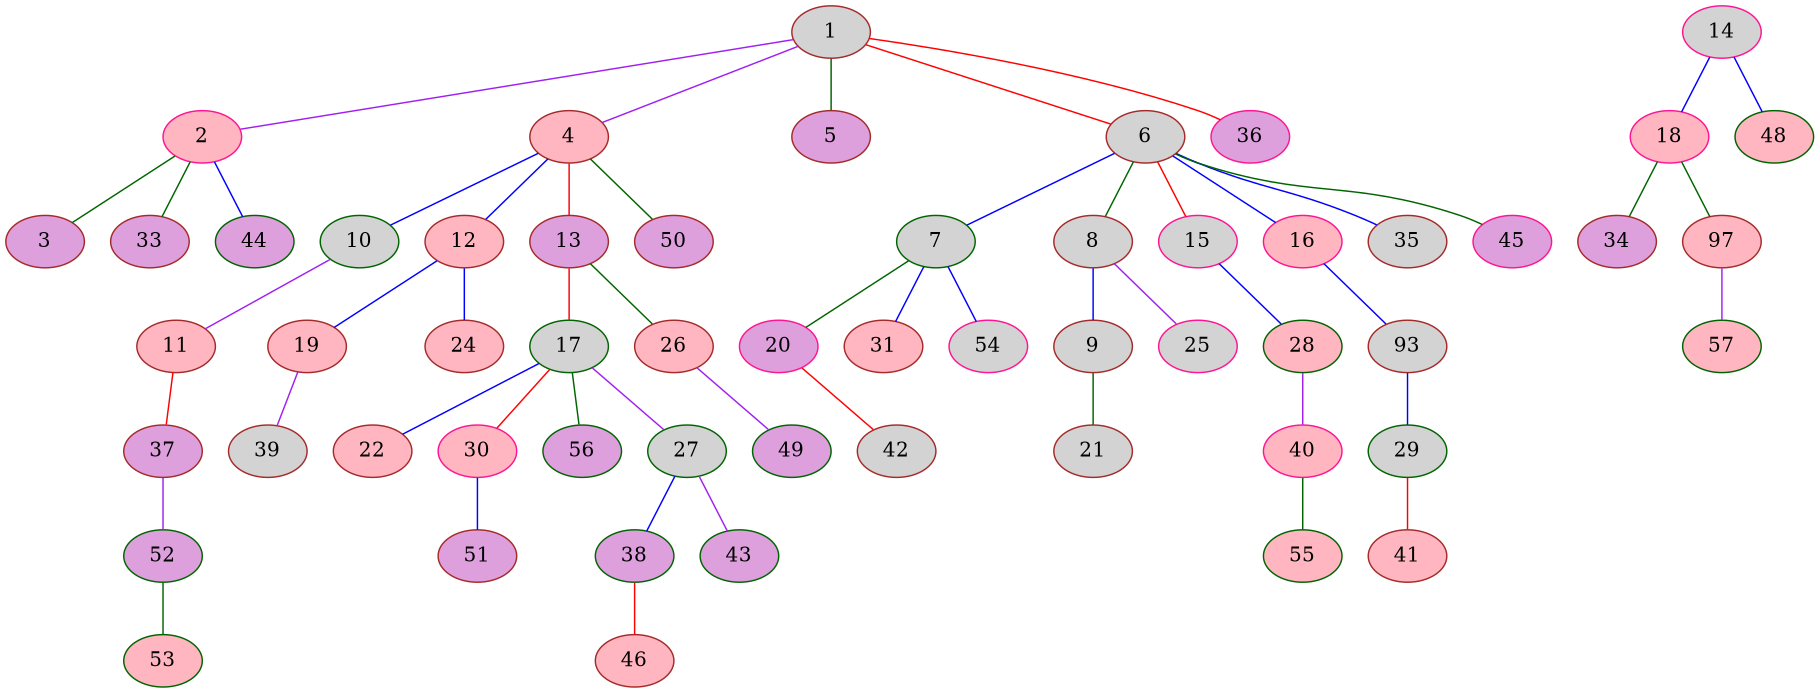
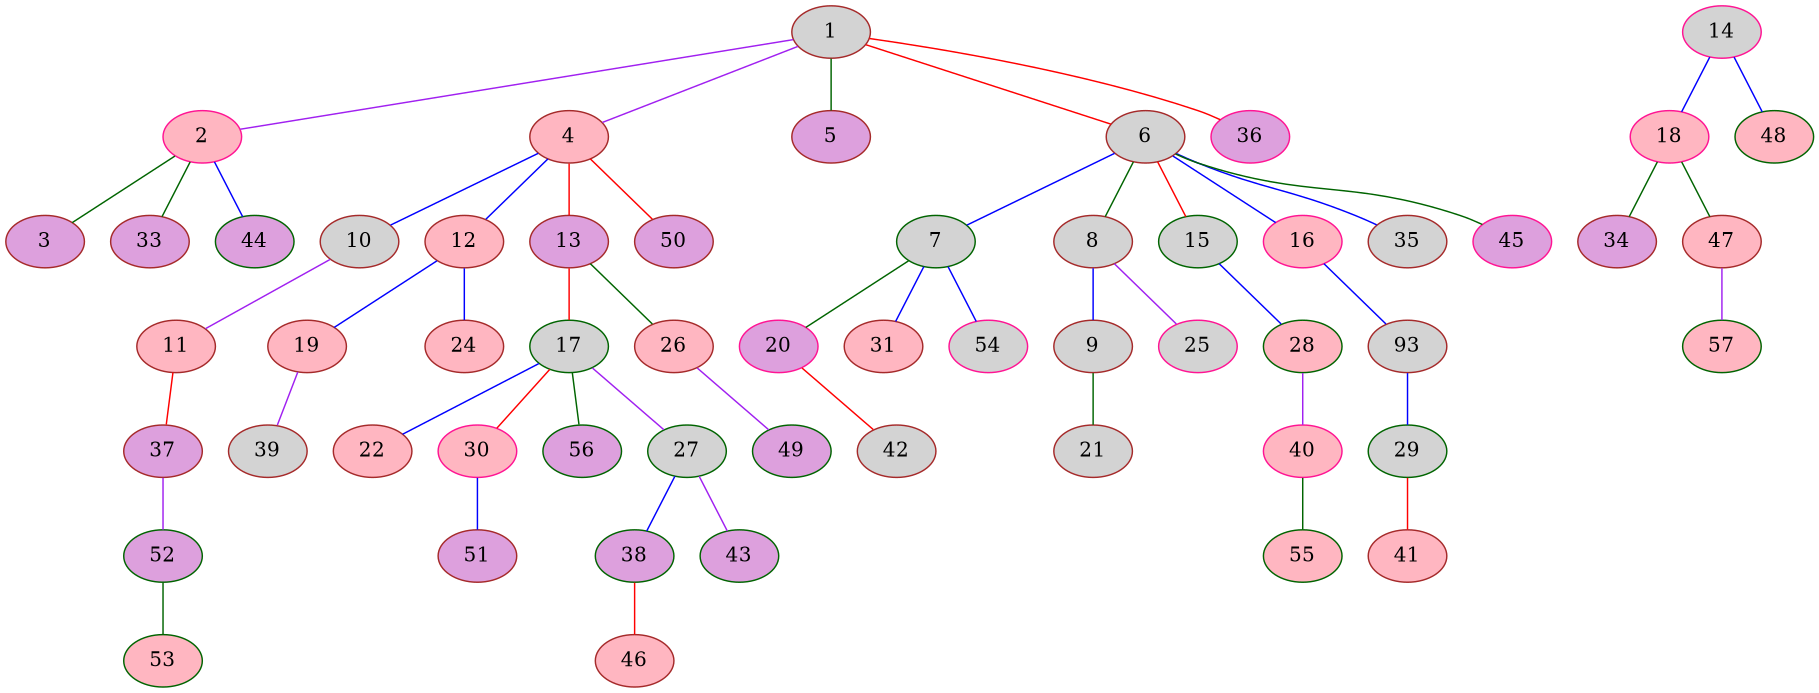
edge "4" -- "50": color darkgreen -> red
node "10": color darkgreen -> brown
node "15": color deeppink -> darkgreen
node "97": label "97" -> "47"
